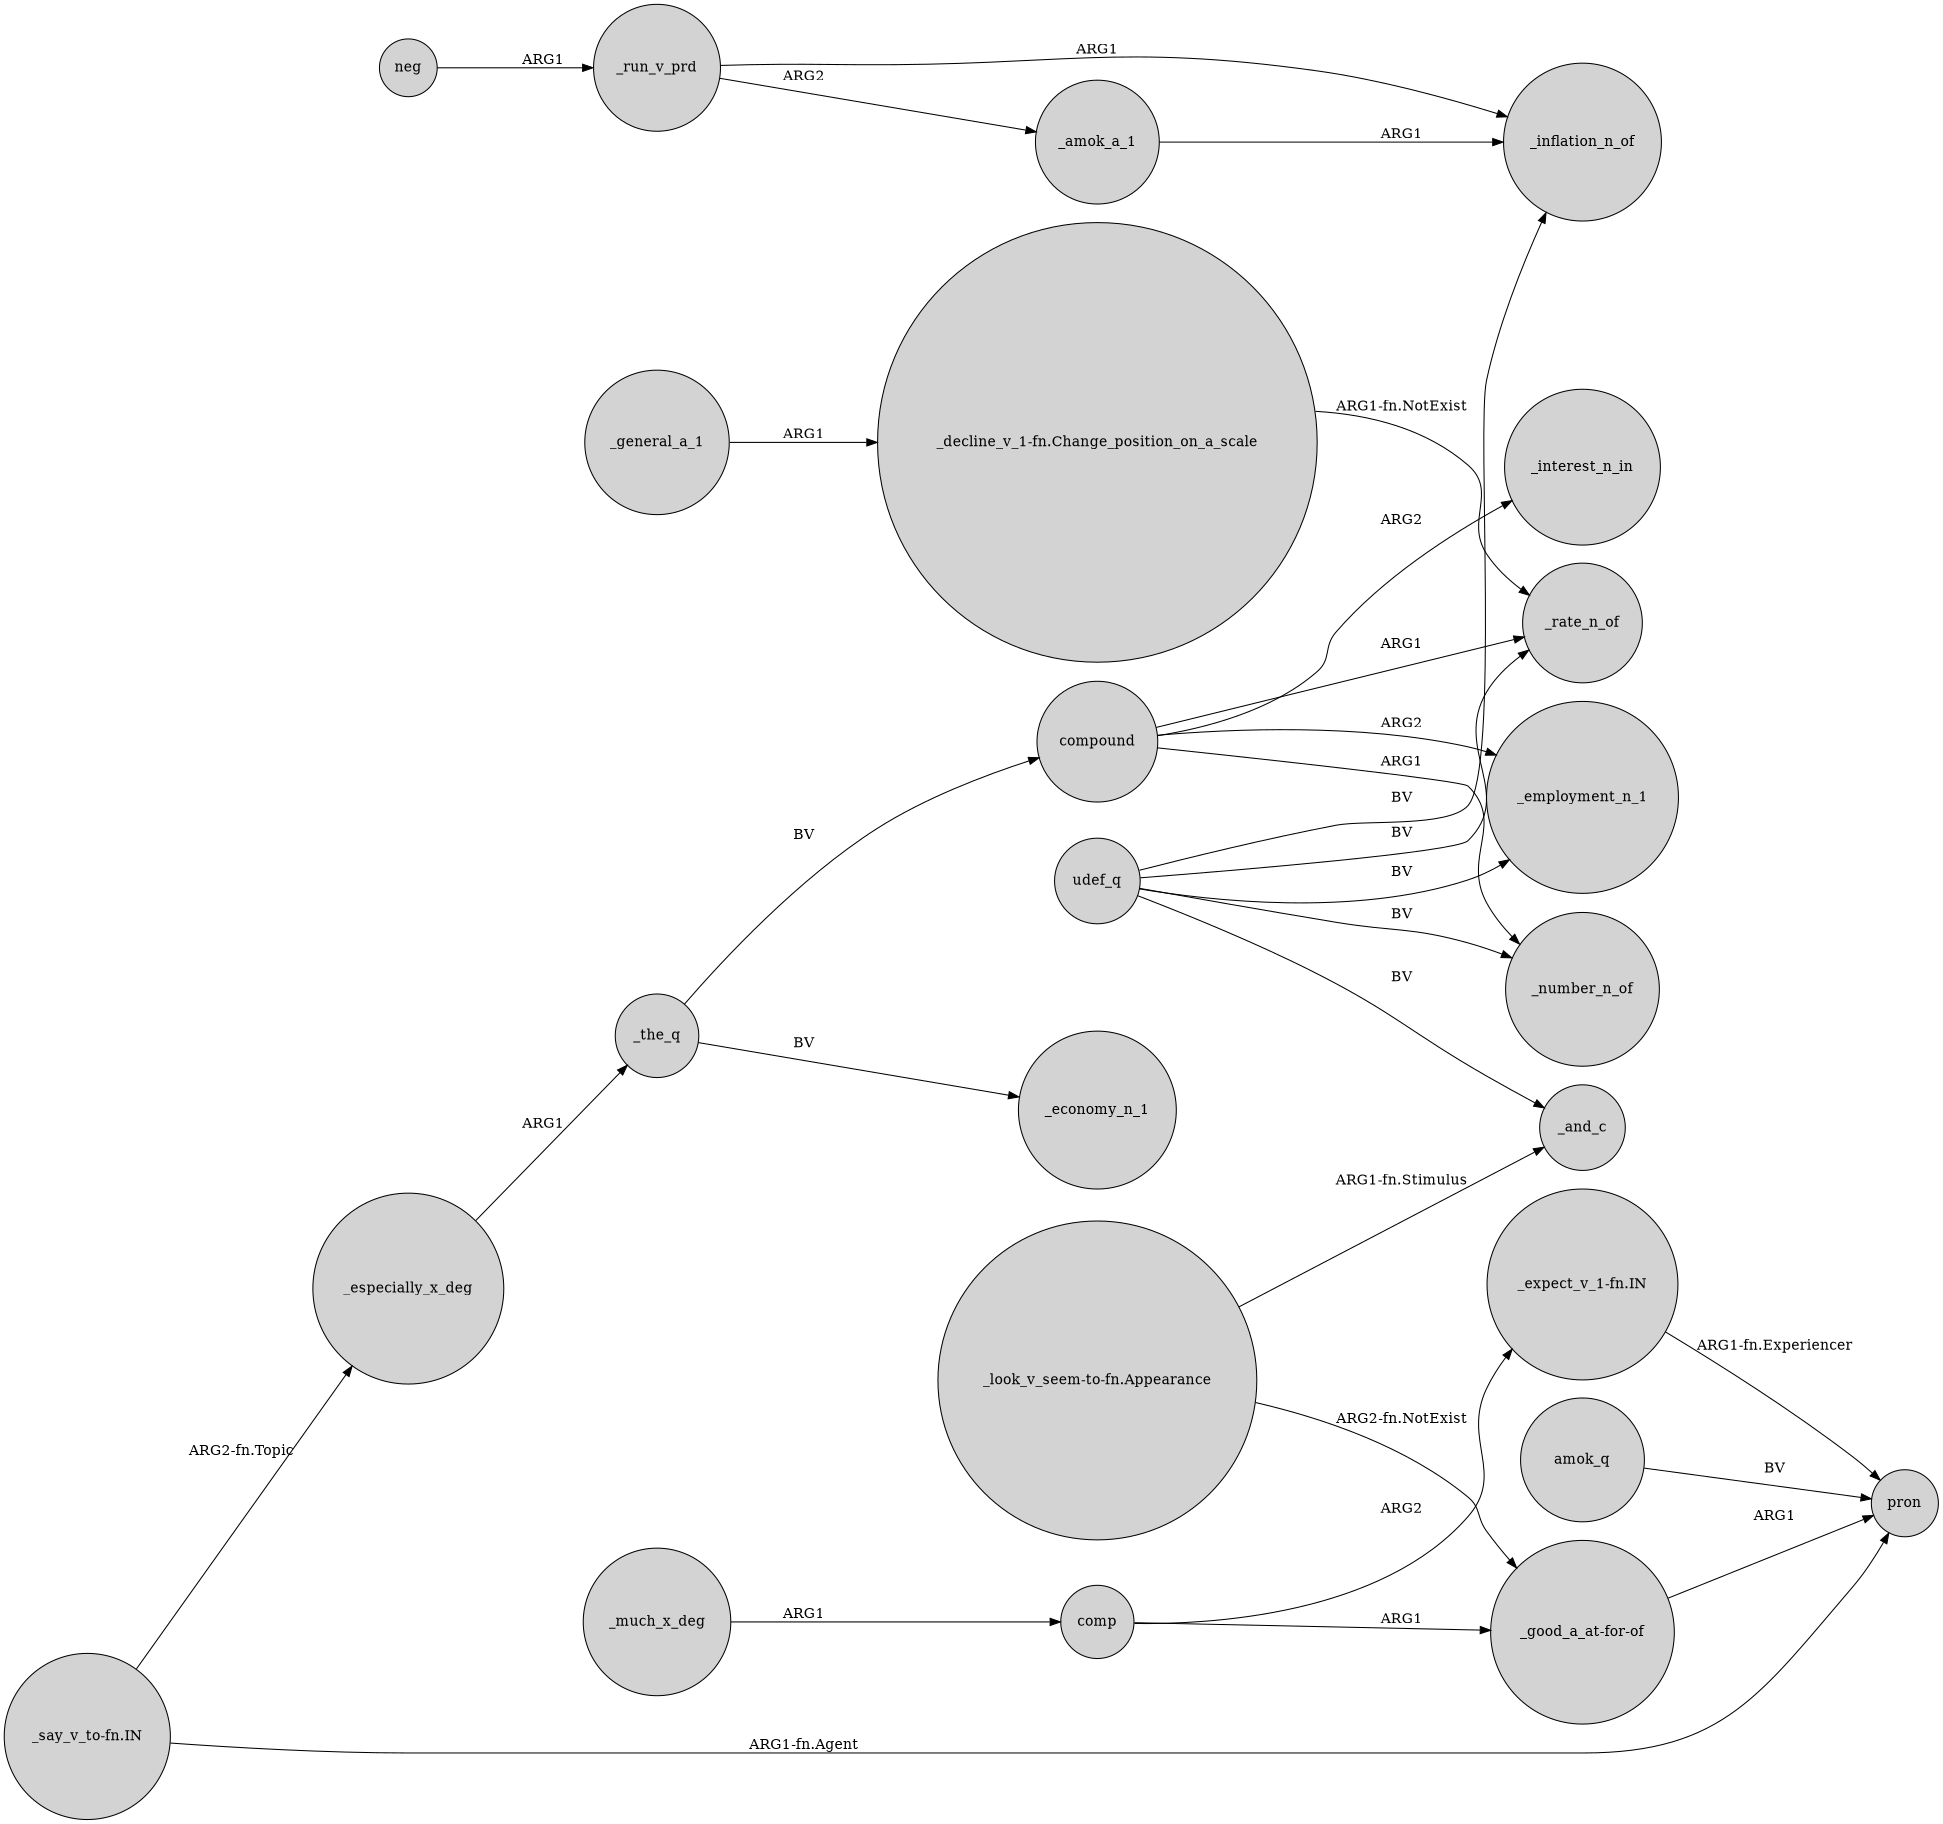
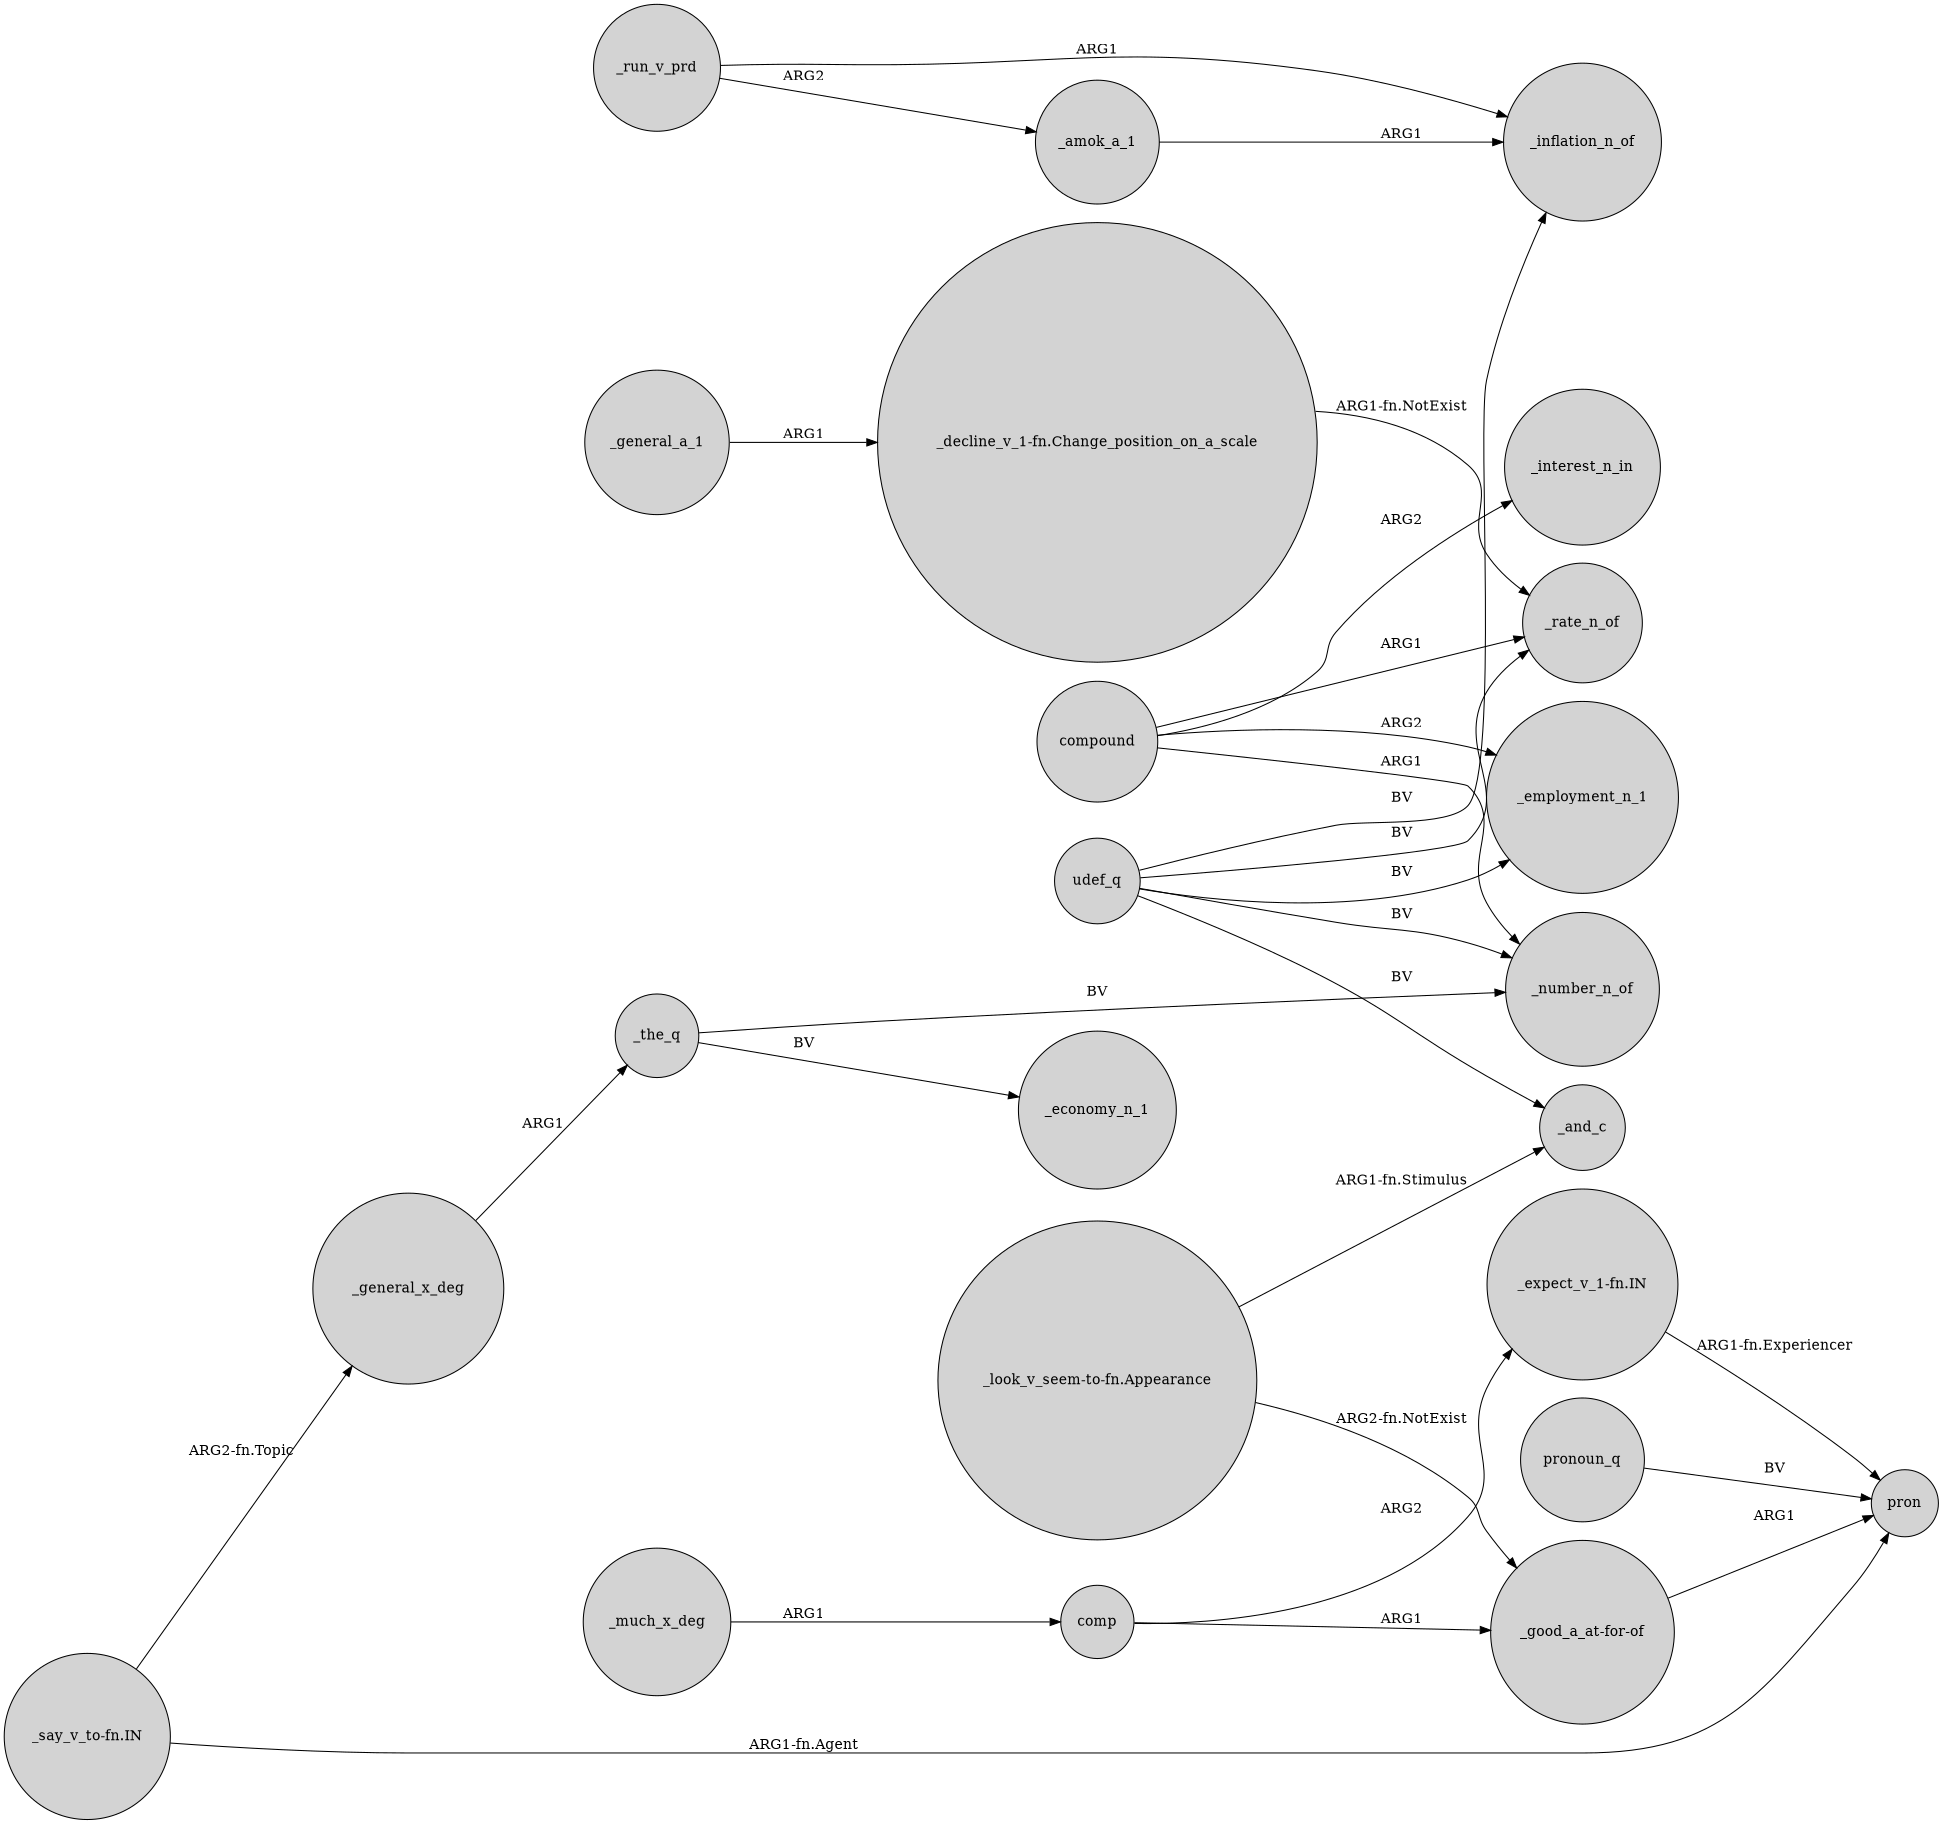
node "neg": removed
edge "_the_q" -> "compound": now "_the_q" -> "_number_n_of"
node "_especially_x_deg": label "_especially_x_deg" -> "_general_x_deg"
node "amok_q": label "amok_q" -> "pronoun_q"
